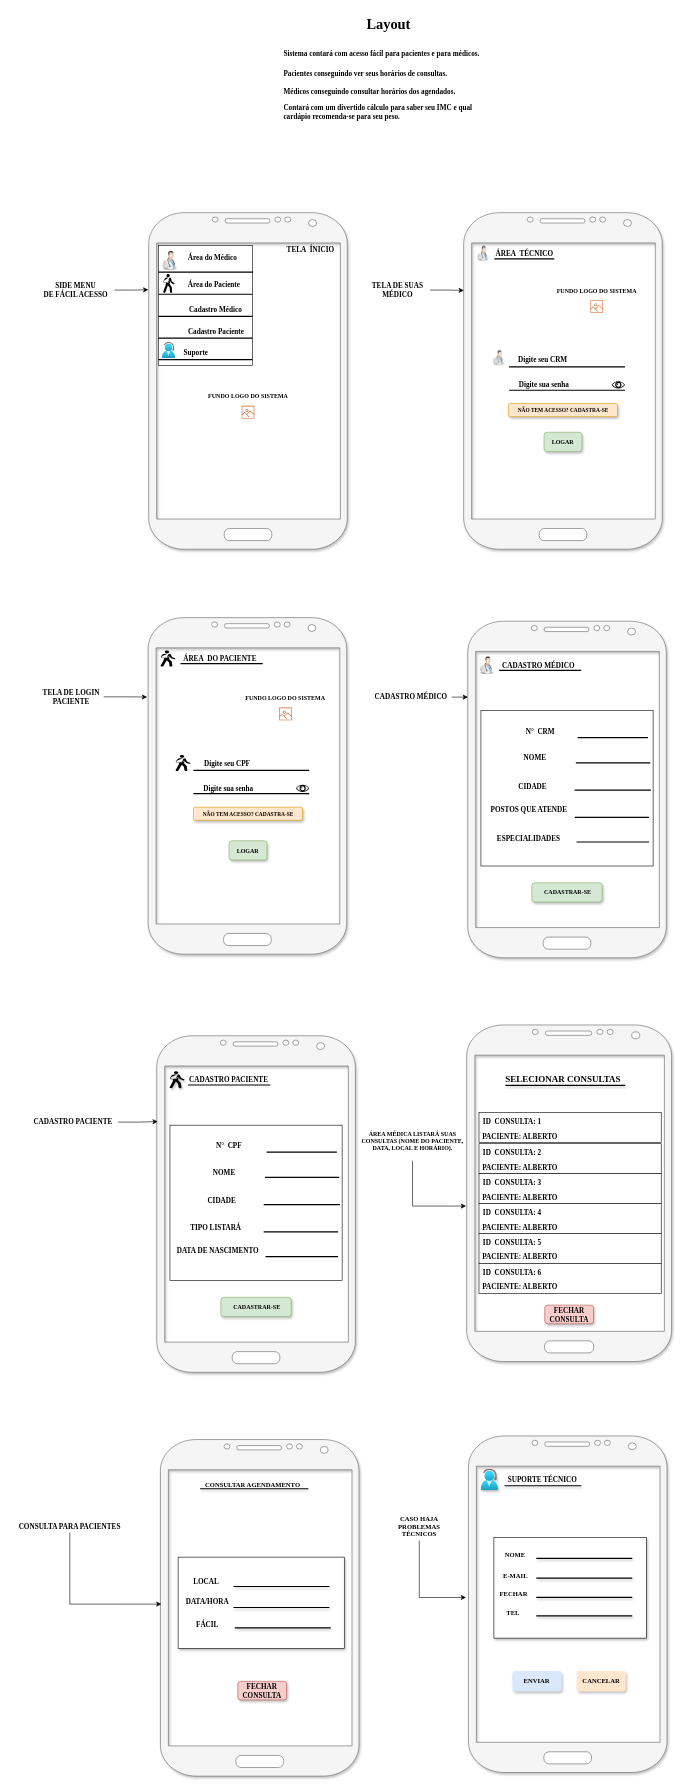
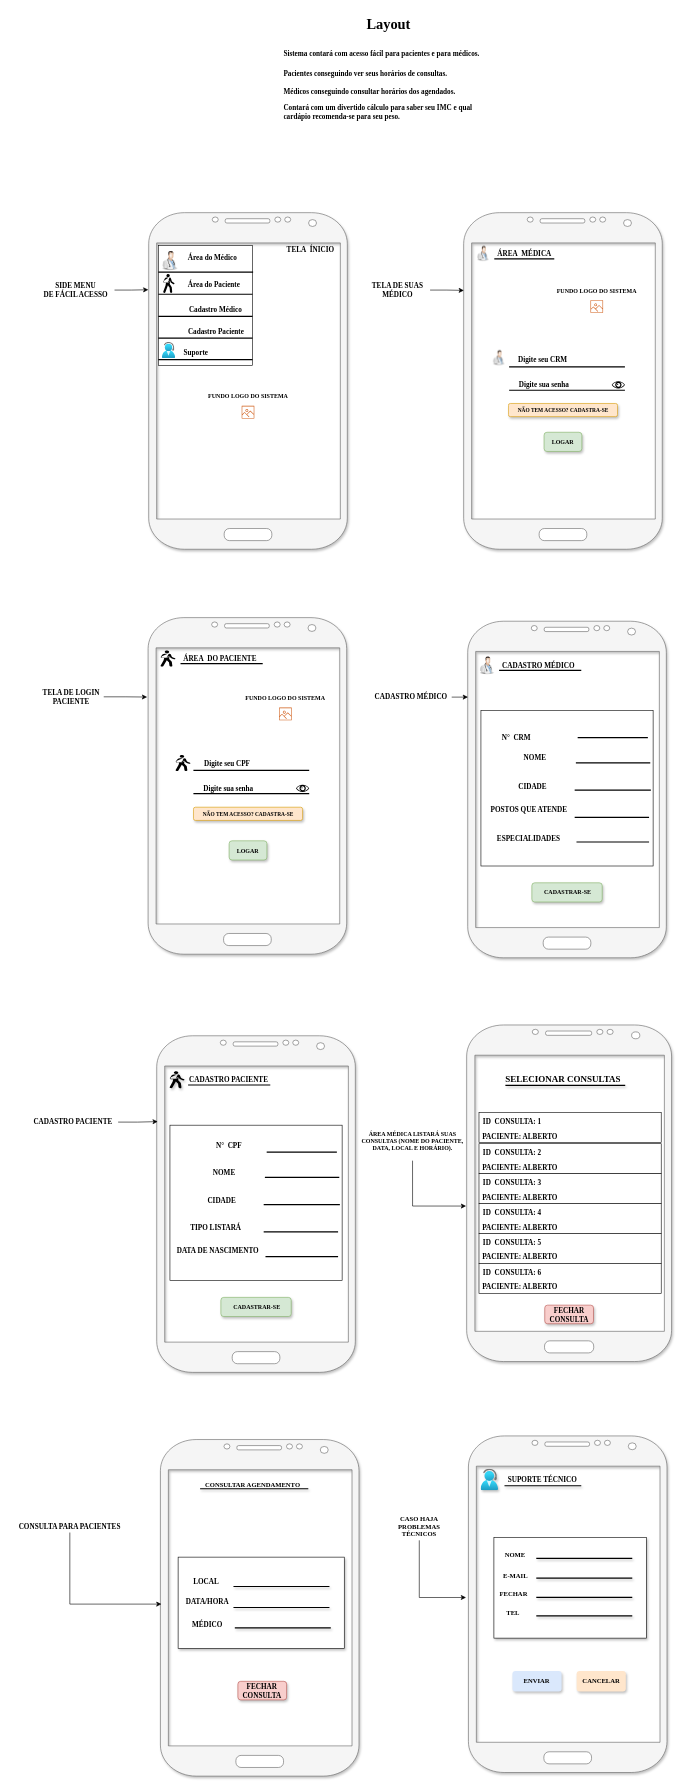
node "ÁREA TÉCNICO": label "ÁREA TÉCNICO" -> "ÁREA MÉDICA"
node "N° CRM": moved (540, 732) -> (516, 738)
node "FÁCIL": label "FÁCIL" -> "MÉDICO"
